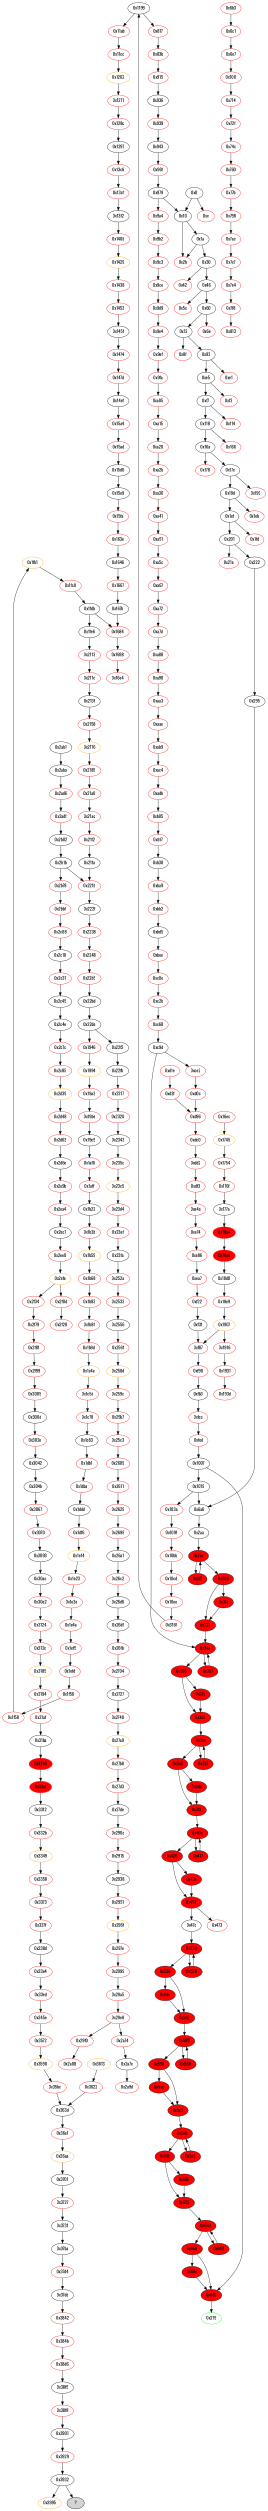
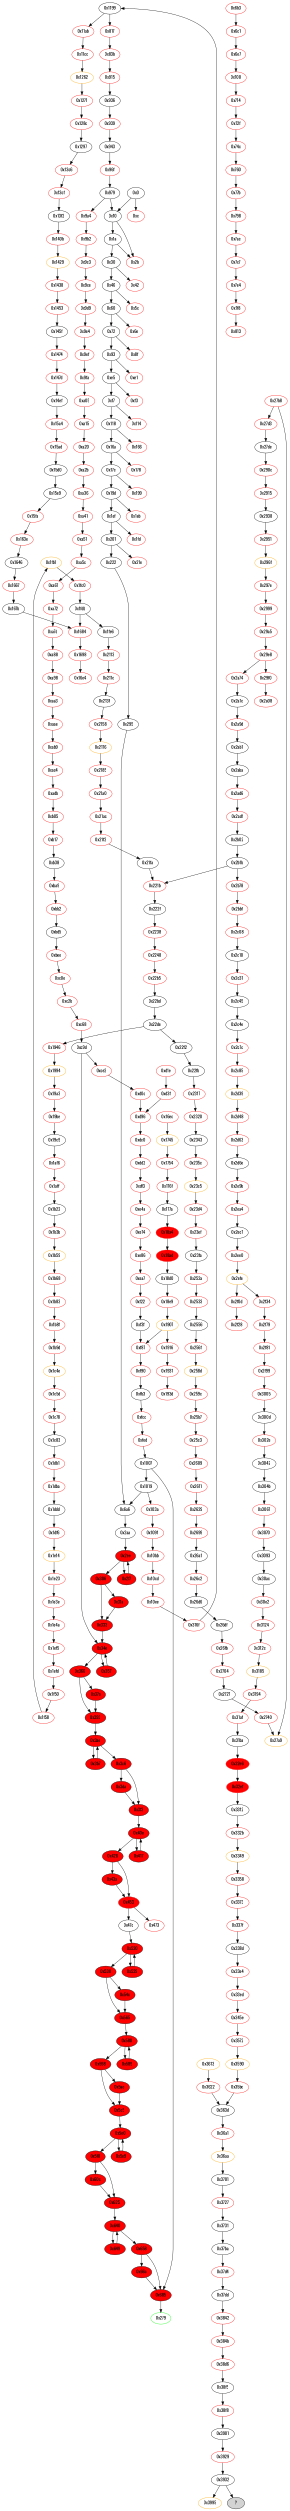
edge "0x2a9d" -> "0x2ab1": added
edge "0x27a9" -> "0x27b8": reversed
